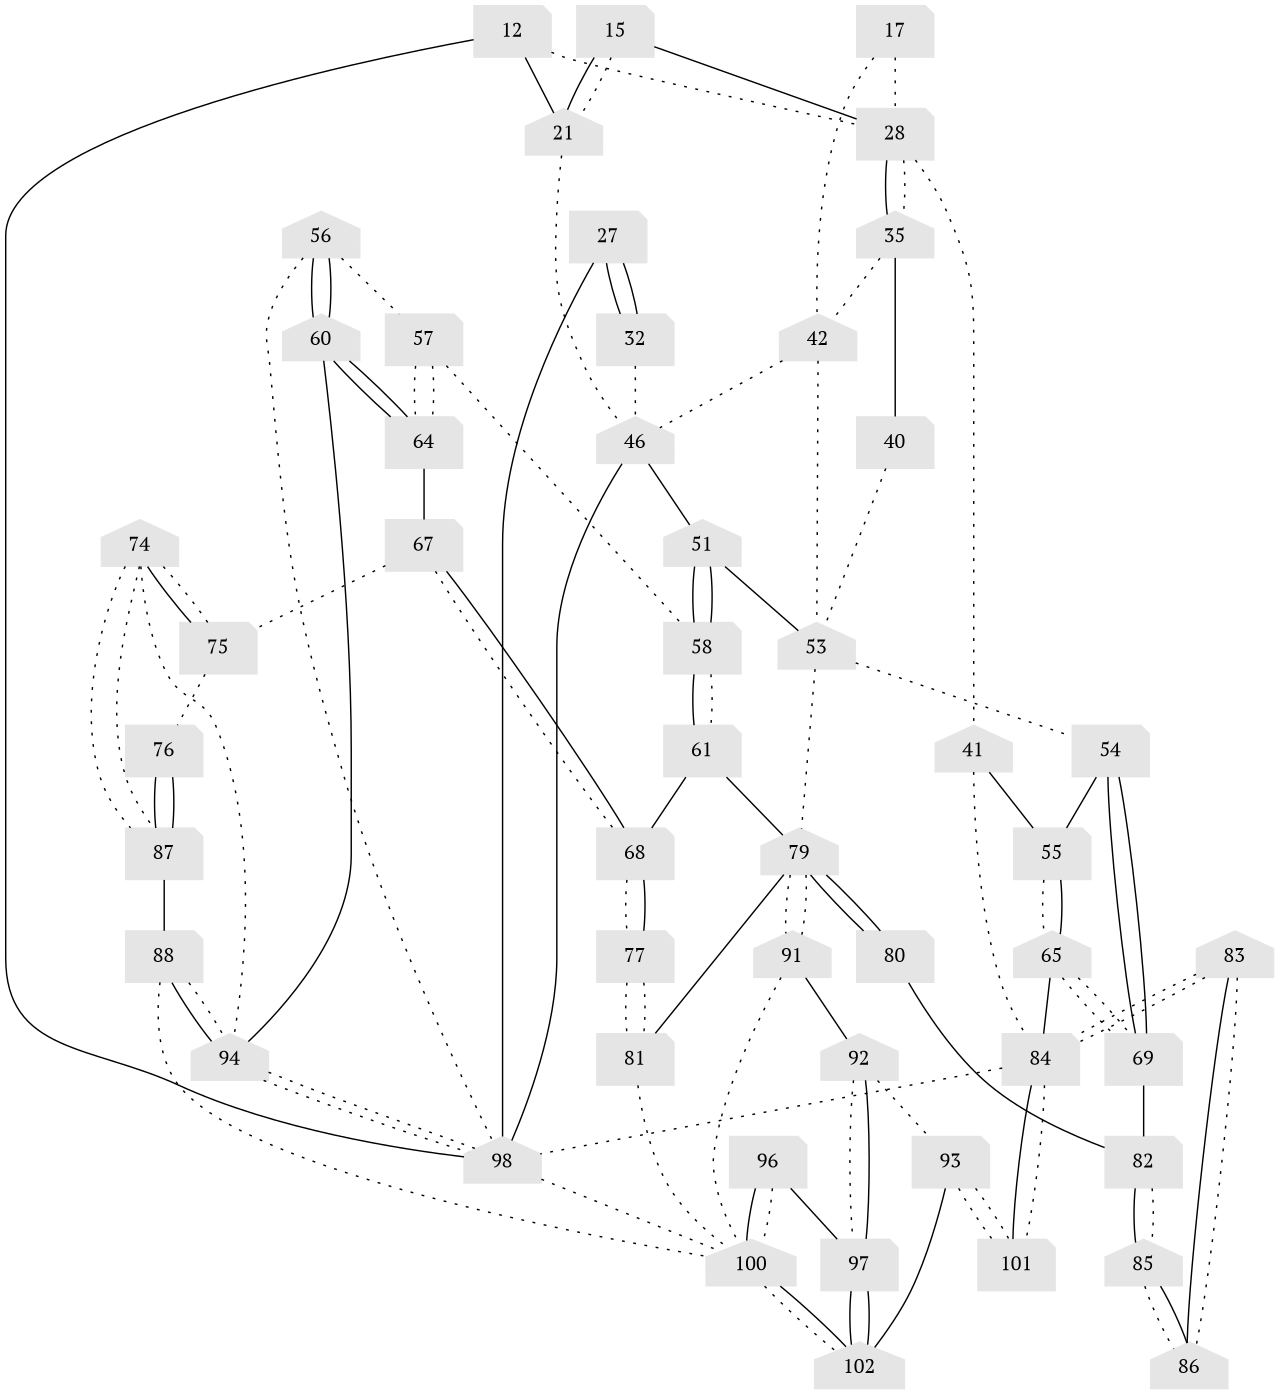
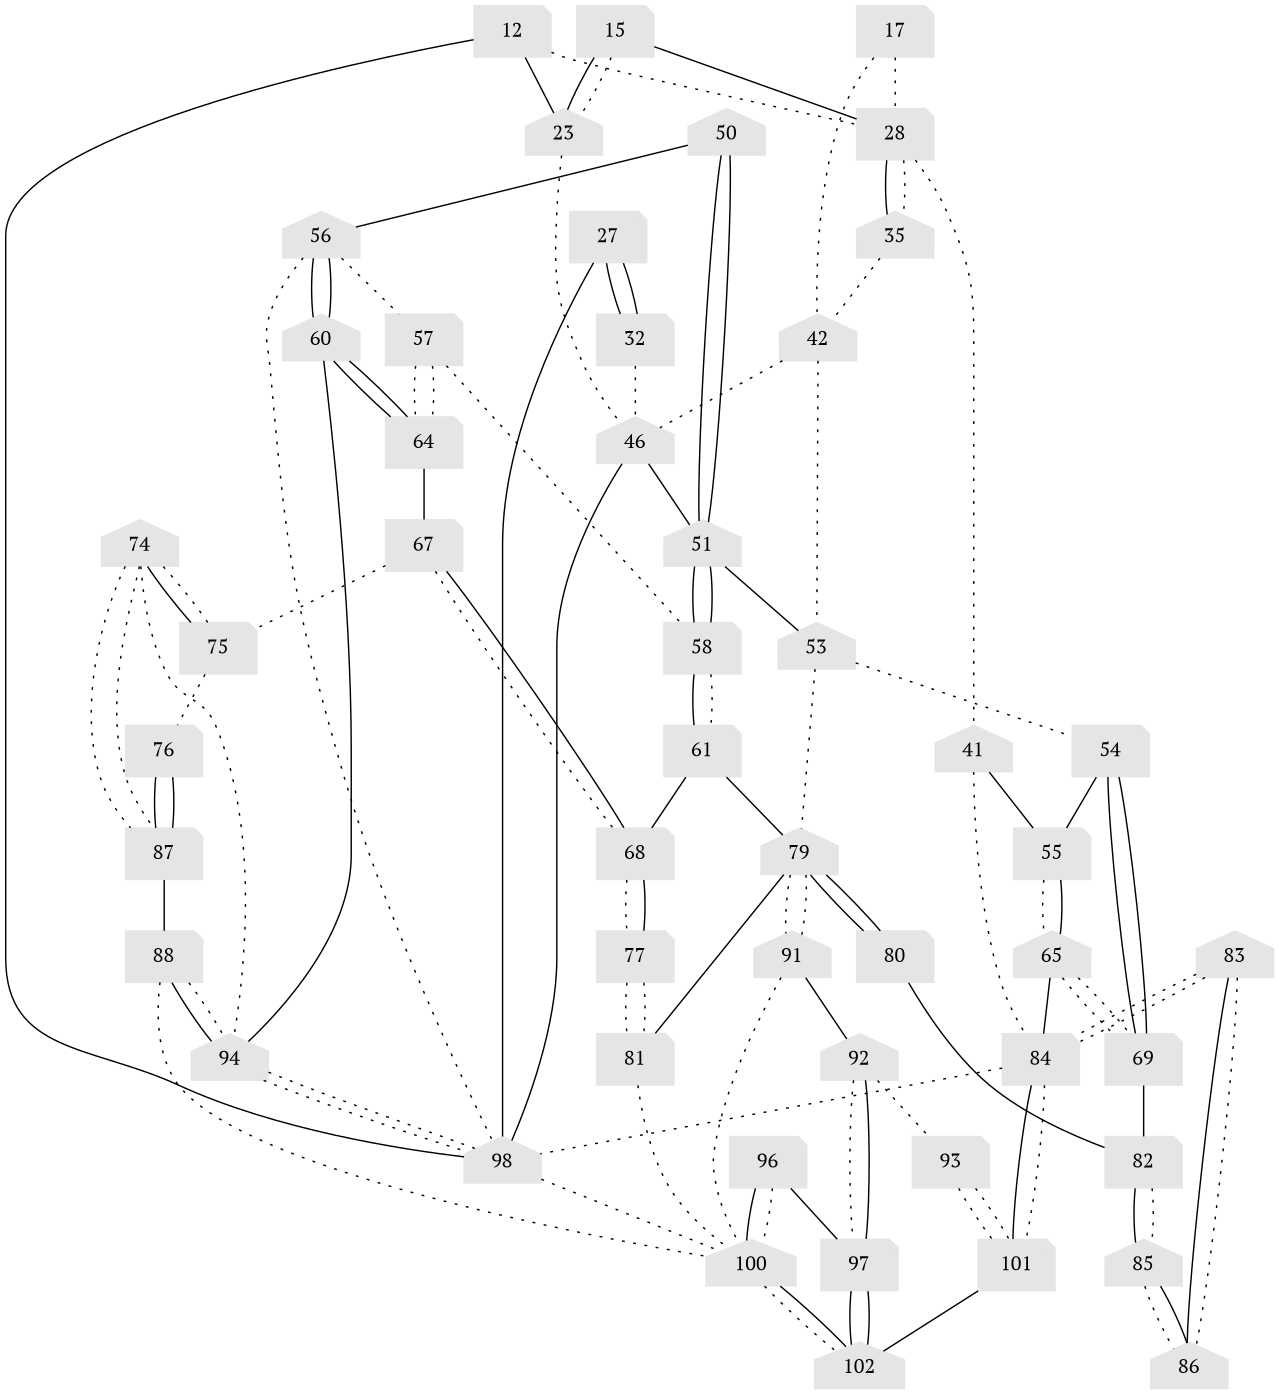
node "21": label "21" -> "23"
node "50": added
node "40": removed
edge "93" -- "102": now "101" -- "102"
